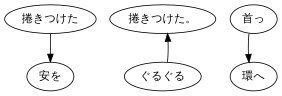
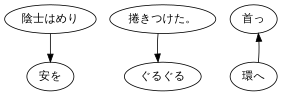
node "捲きつけた": label "捲きつけた" -> "陰士はめり"
edge "首っ" -> "環へ": reversed
edge "ぐるぐる" -> "捲きつけた。": reversed
